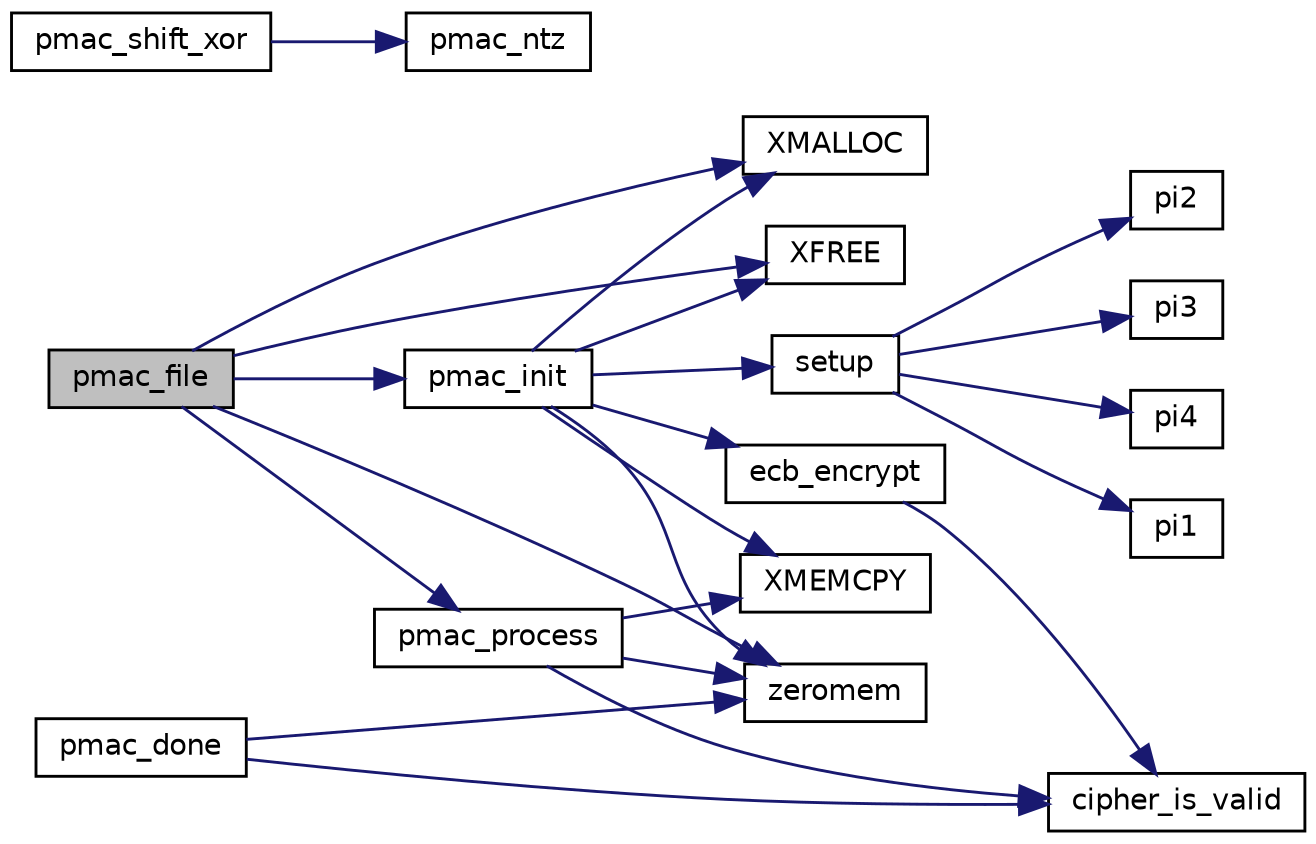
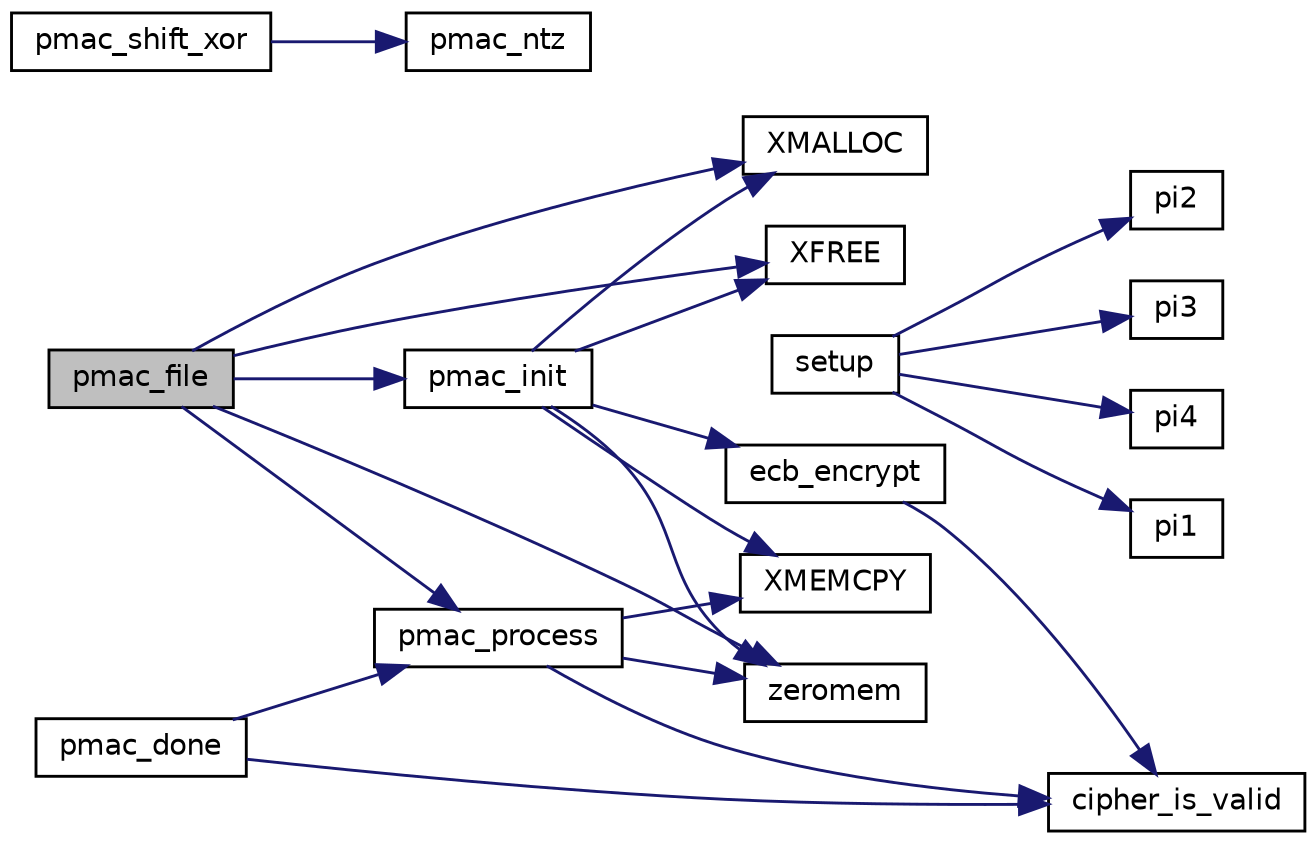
edge "pmac_init" -> "setup": removed
edge "pmac_done" -> "zeromem": now "pmac_done" -> "pmac_process"
